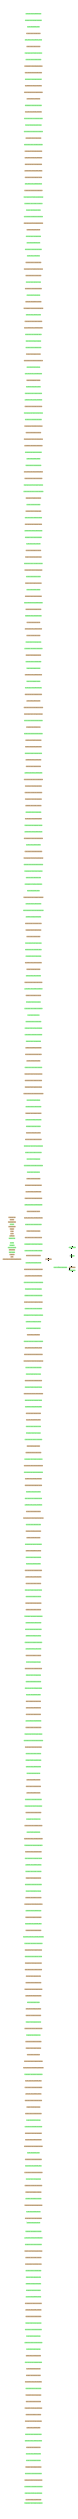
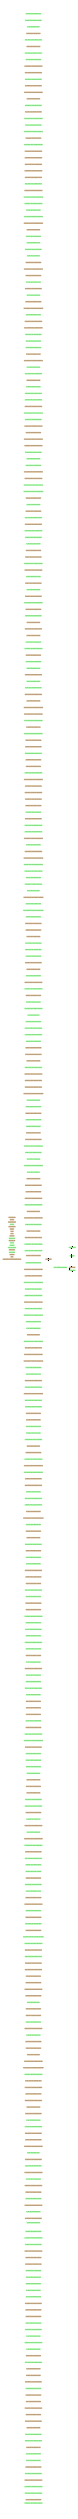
node "14_zero_time_auth": added
